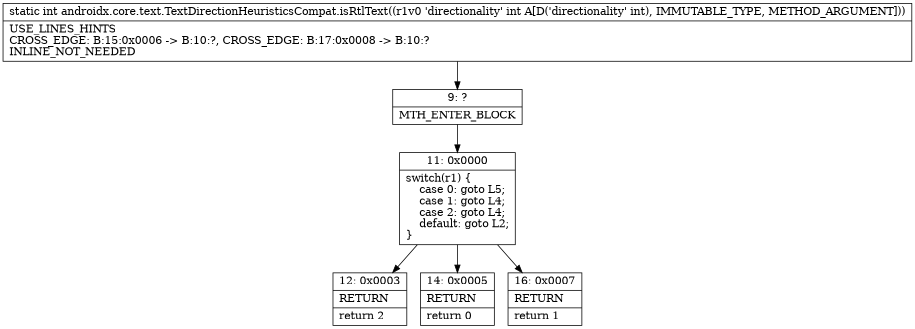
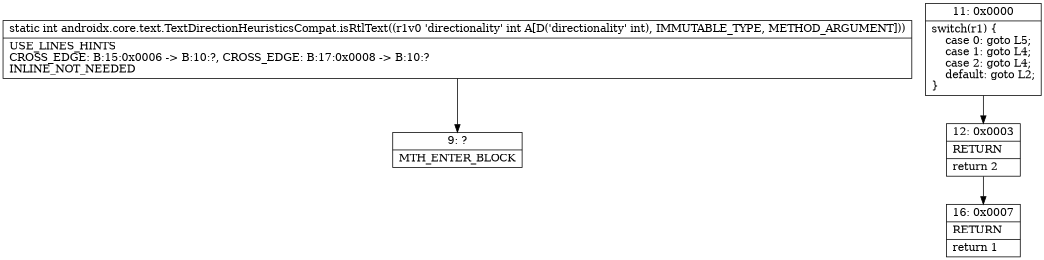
edge "9: ?" -> "11: 0x0000": removed
edge "11: 0x0000" -> "16: 0x0007": now "12: 0x0003" -> "16: 0x0007"
node "14: 0x0005": removed
